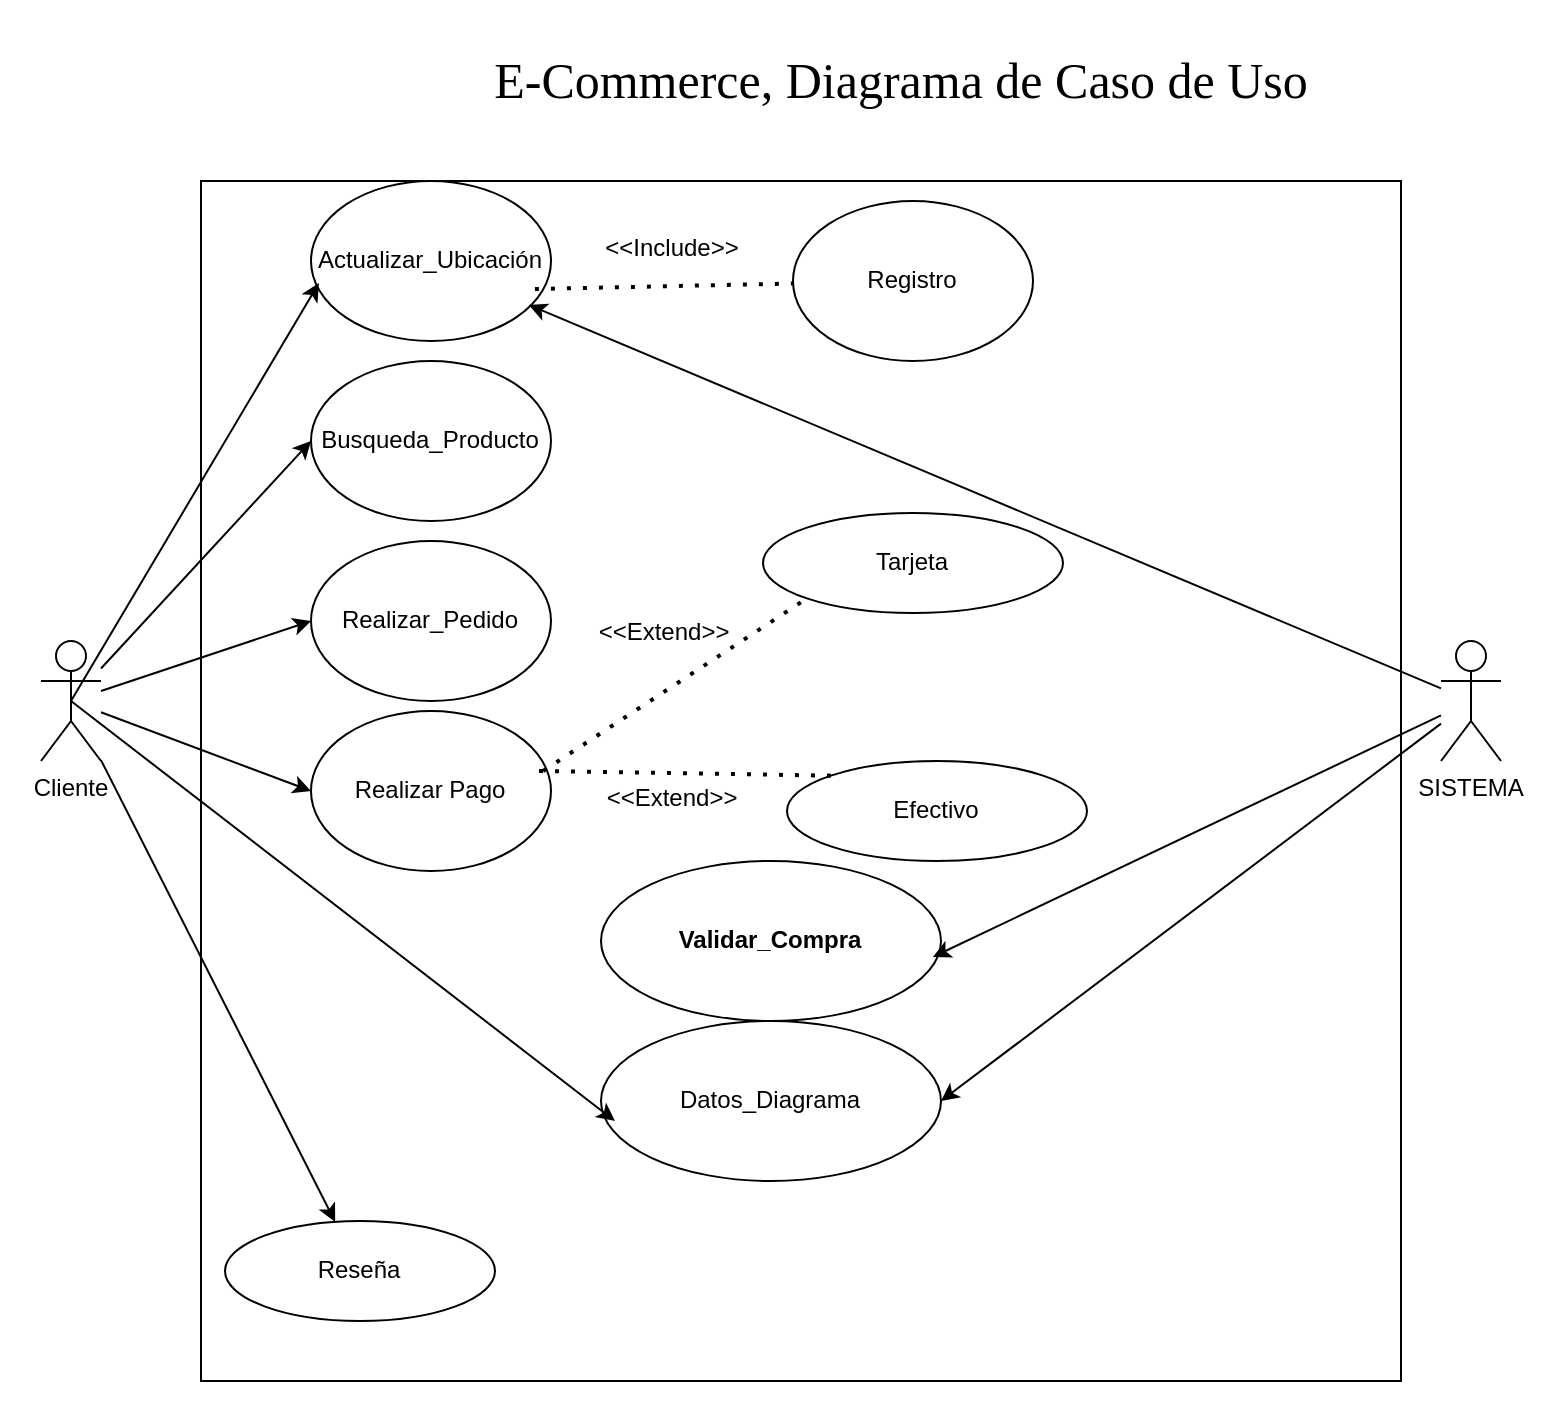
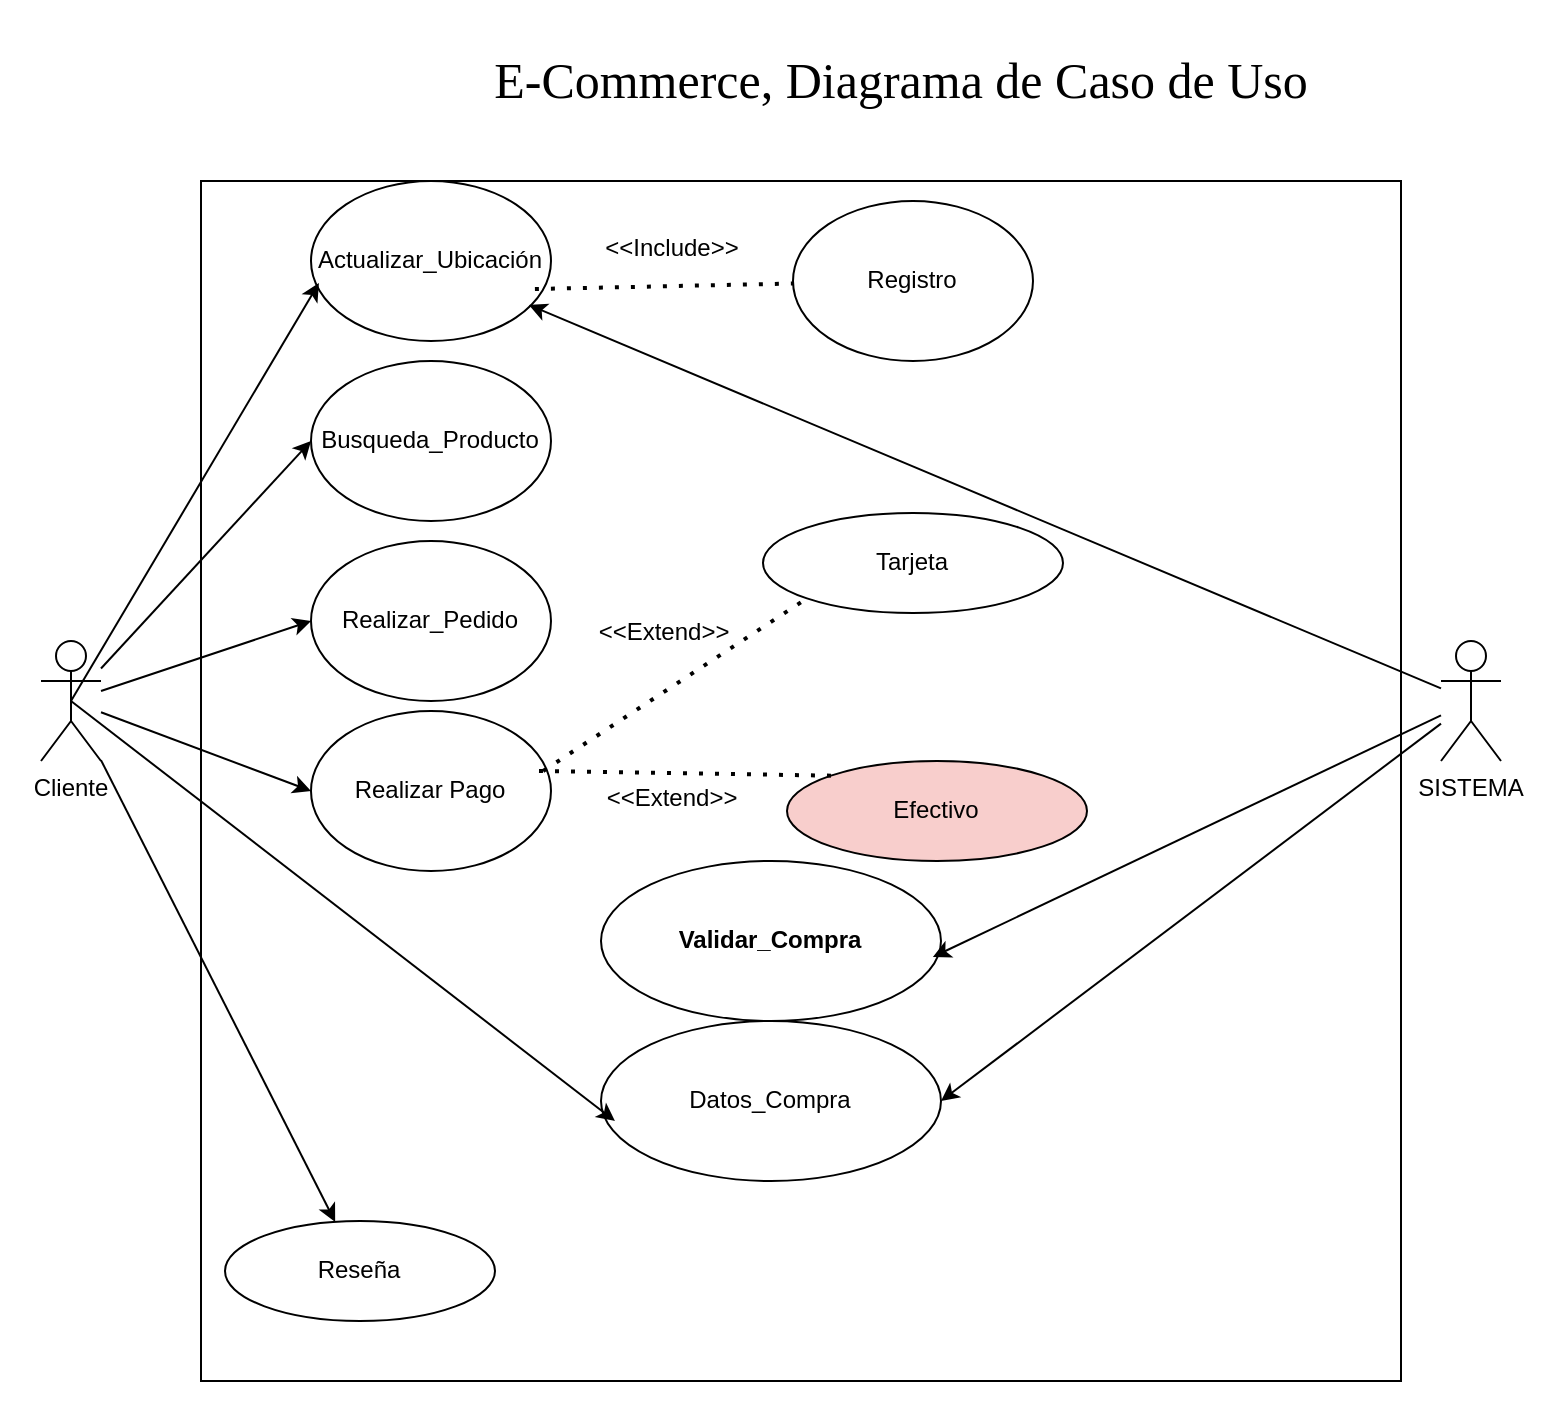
node "Efectivo": fillcolor #ffffff -> #f8cecc
node "Datos_Diagrama": label "Datos_Diagrama" -> "Datos_Compra"
